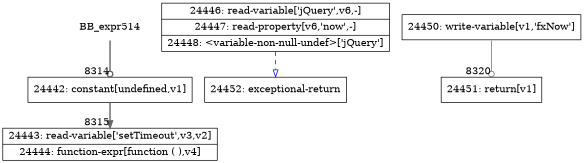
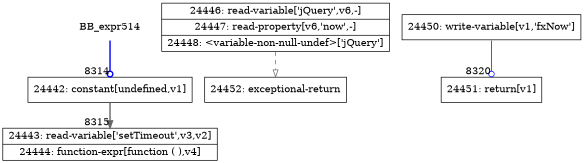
edge "BB_expr514" -> "24442: constant[undefined,v1]": color gray40 -> blue
edge "24450: write-variable[v1,'fxNow']" -> "24451: return[v1]": color gray40 -> blue
edge "24446: read-variable['jQuery',v6,-]" -> "24452: exceptional-return": color blue -> gray40
